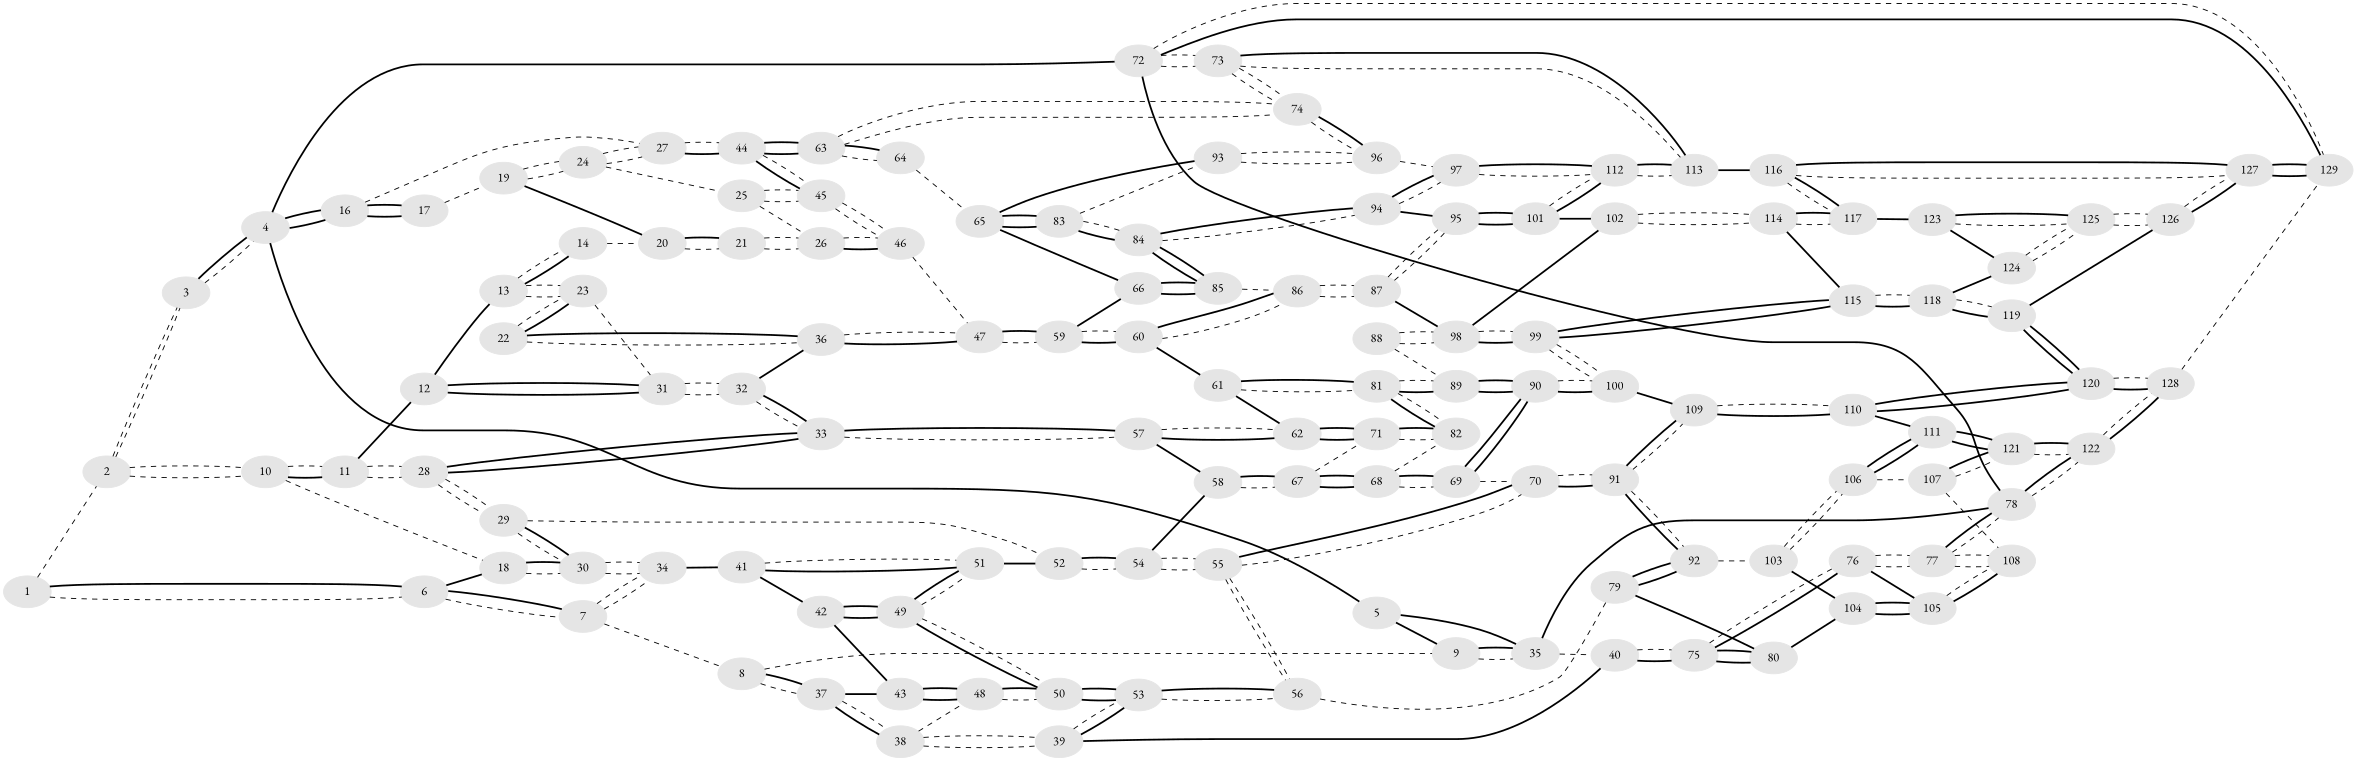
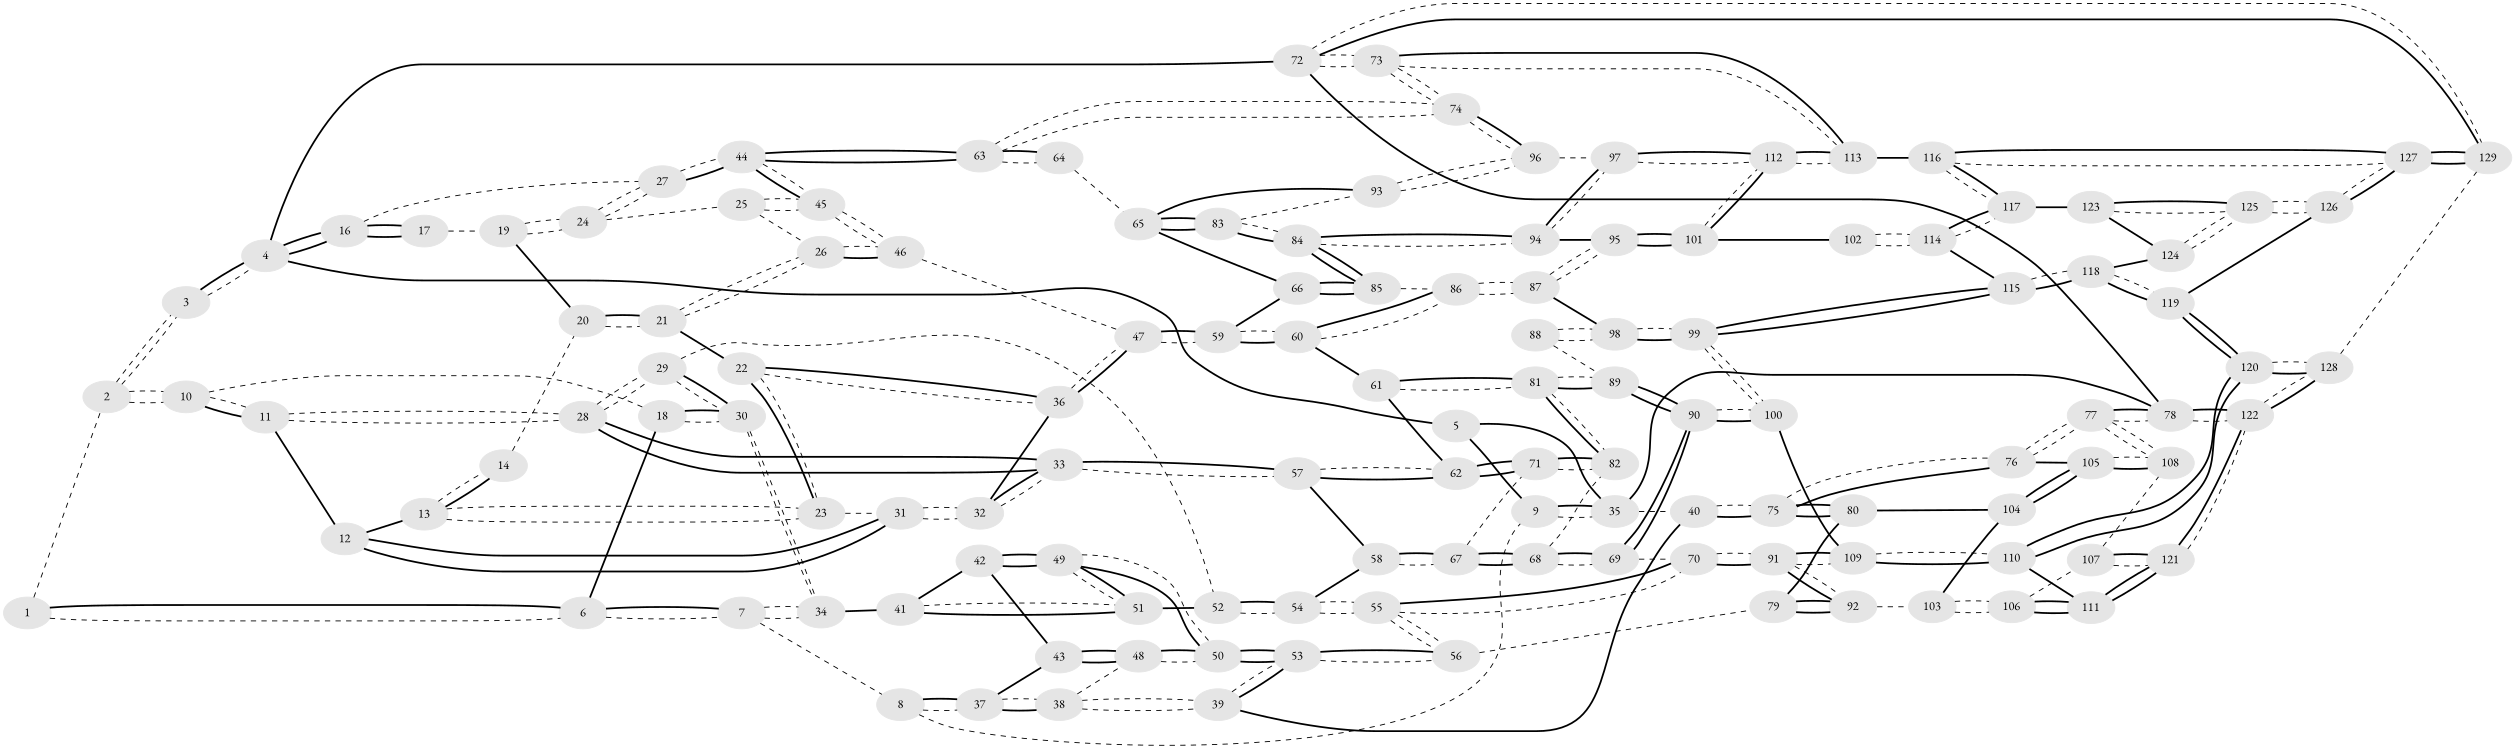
edge "102" -- "98": removed
edge "21" -- "22": added
